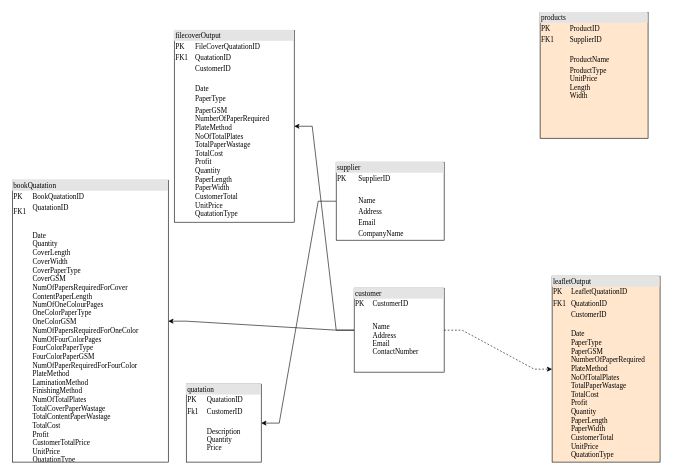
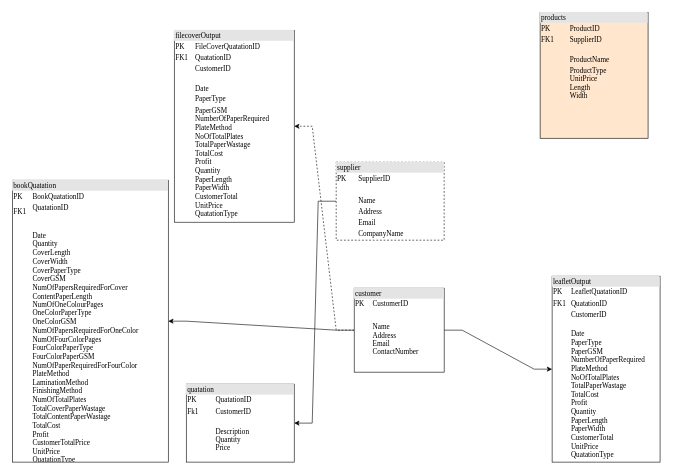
node "supplier PK SupplierID Name Address Email CompanyName": style solid -> dashed
edge "customer PK CustomerID Name Address Email ContactNumber" -> "filecoverOutput PK FileCoverQuatationID FK1 QuatationID CustomerID Date PaperType PaperGSM NumberOfPaperRequired PlateMethod NoOfTotalPlates TotalPaperWastage TotalCost Profit Quantity PaperLength PaperWidth CustomerTotal UnitPrice QuatationType": style solid -> dashed
edge "customer PK CustomerID Name Address Email ContactNumber" -> "leafletOutput PK LeafletQuatationID FK1 QuatationID CustomerID Date PaperType PaperGSM NumberOfPaperRequired PlateMethod NoOfTotalPlates TotalPaperWastage TotalCost Profit Quantity PaperLength PaperWidth CustomerTotal UnitPrice QuatationType": style dashed -> solid
node "leafletOutput PK LeafletQuatationID FK1 QuatationID CustomerID Date PaperType PaperGSM NumberOfPaperRequired PlateMethod NoOfTotalPlates TotalPaperWastage TotalCost Profit Quantity PaperLength PaperWidth CustomerTotal UnitPrice QuatationType": fillcolor #ffe6cc -> #ffffff
node "quatation PK QuatationID Fk1 CustomerID Description Quantity Price": size 75x78 -> 108x78
